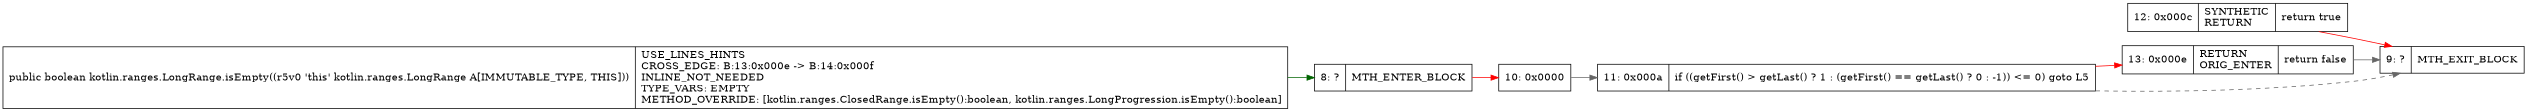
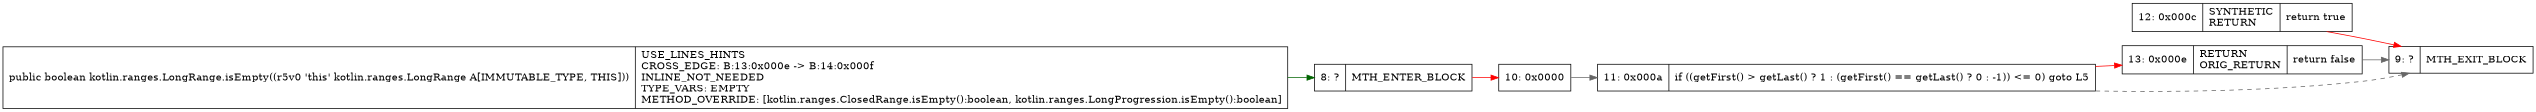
node "13: 0x000e": text "ORIG_ENTER" -> "ORIG_RETURN"
